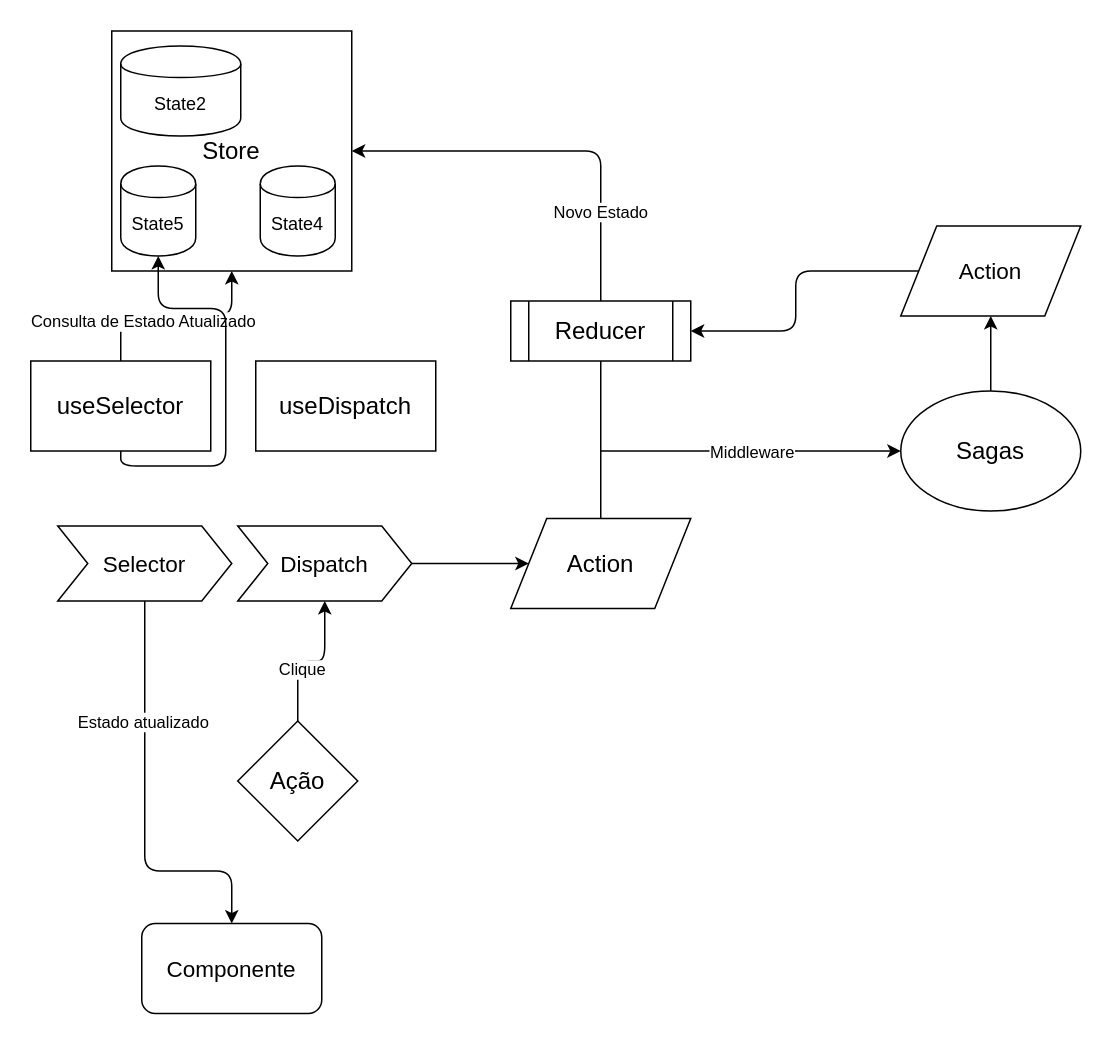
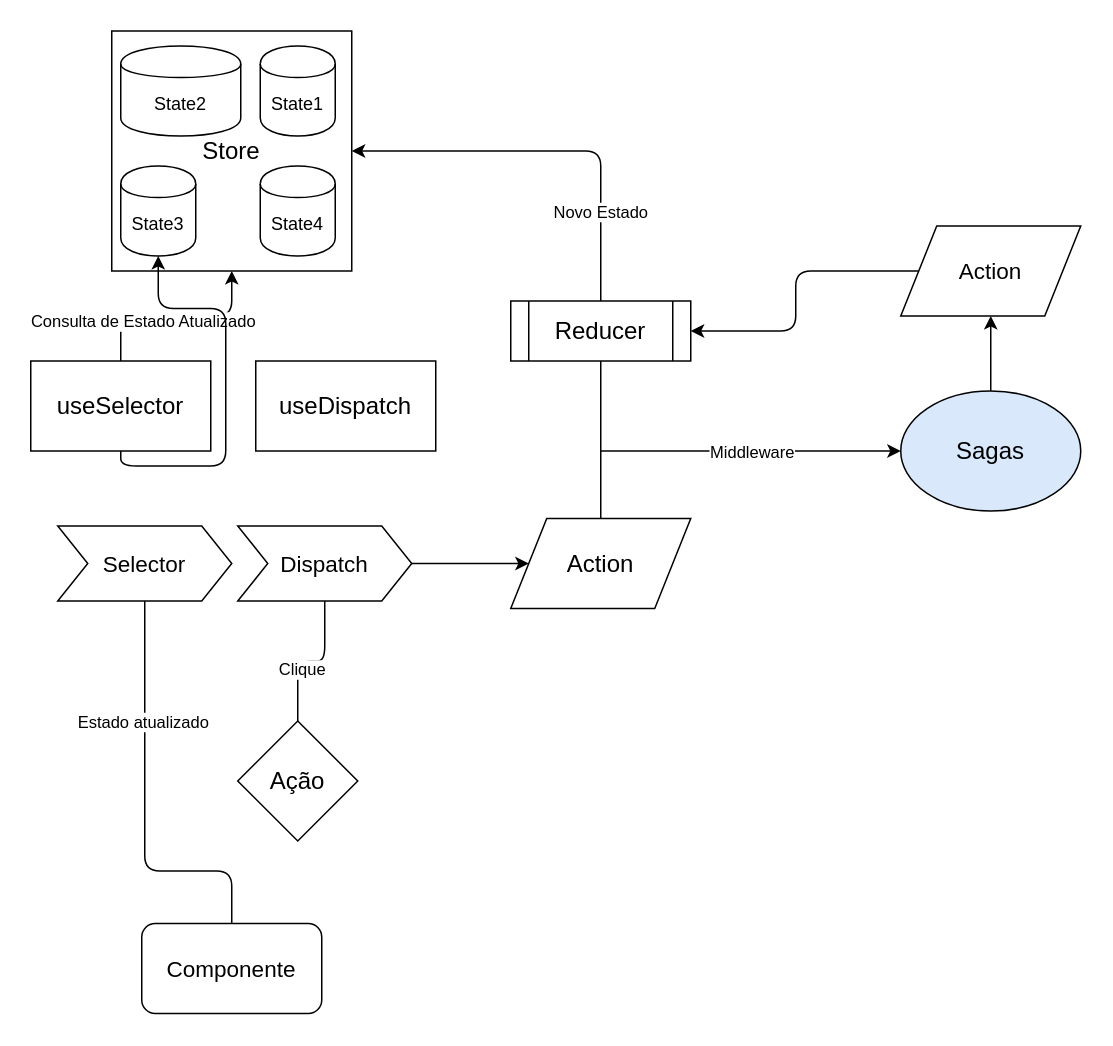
node "State1": added
node "State5": label "State5" -> "State3"
node "Sagas": fillcolor #ffffff -> #dae8fc
edge "Ação" -> "Dispatch": arrowhead classic -> none
edge "Selector" -> "Componente": arrowhead classic -> none
